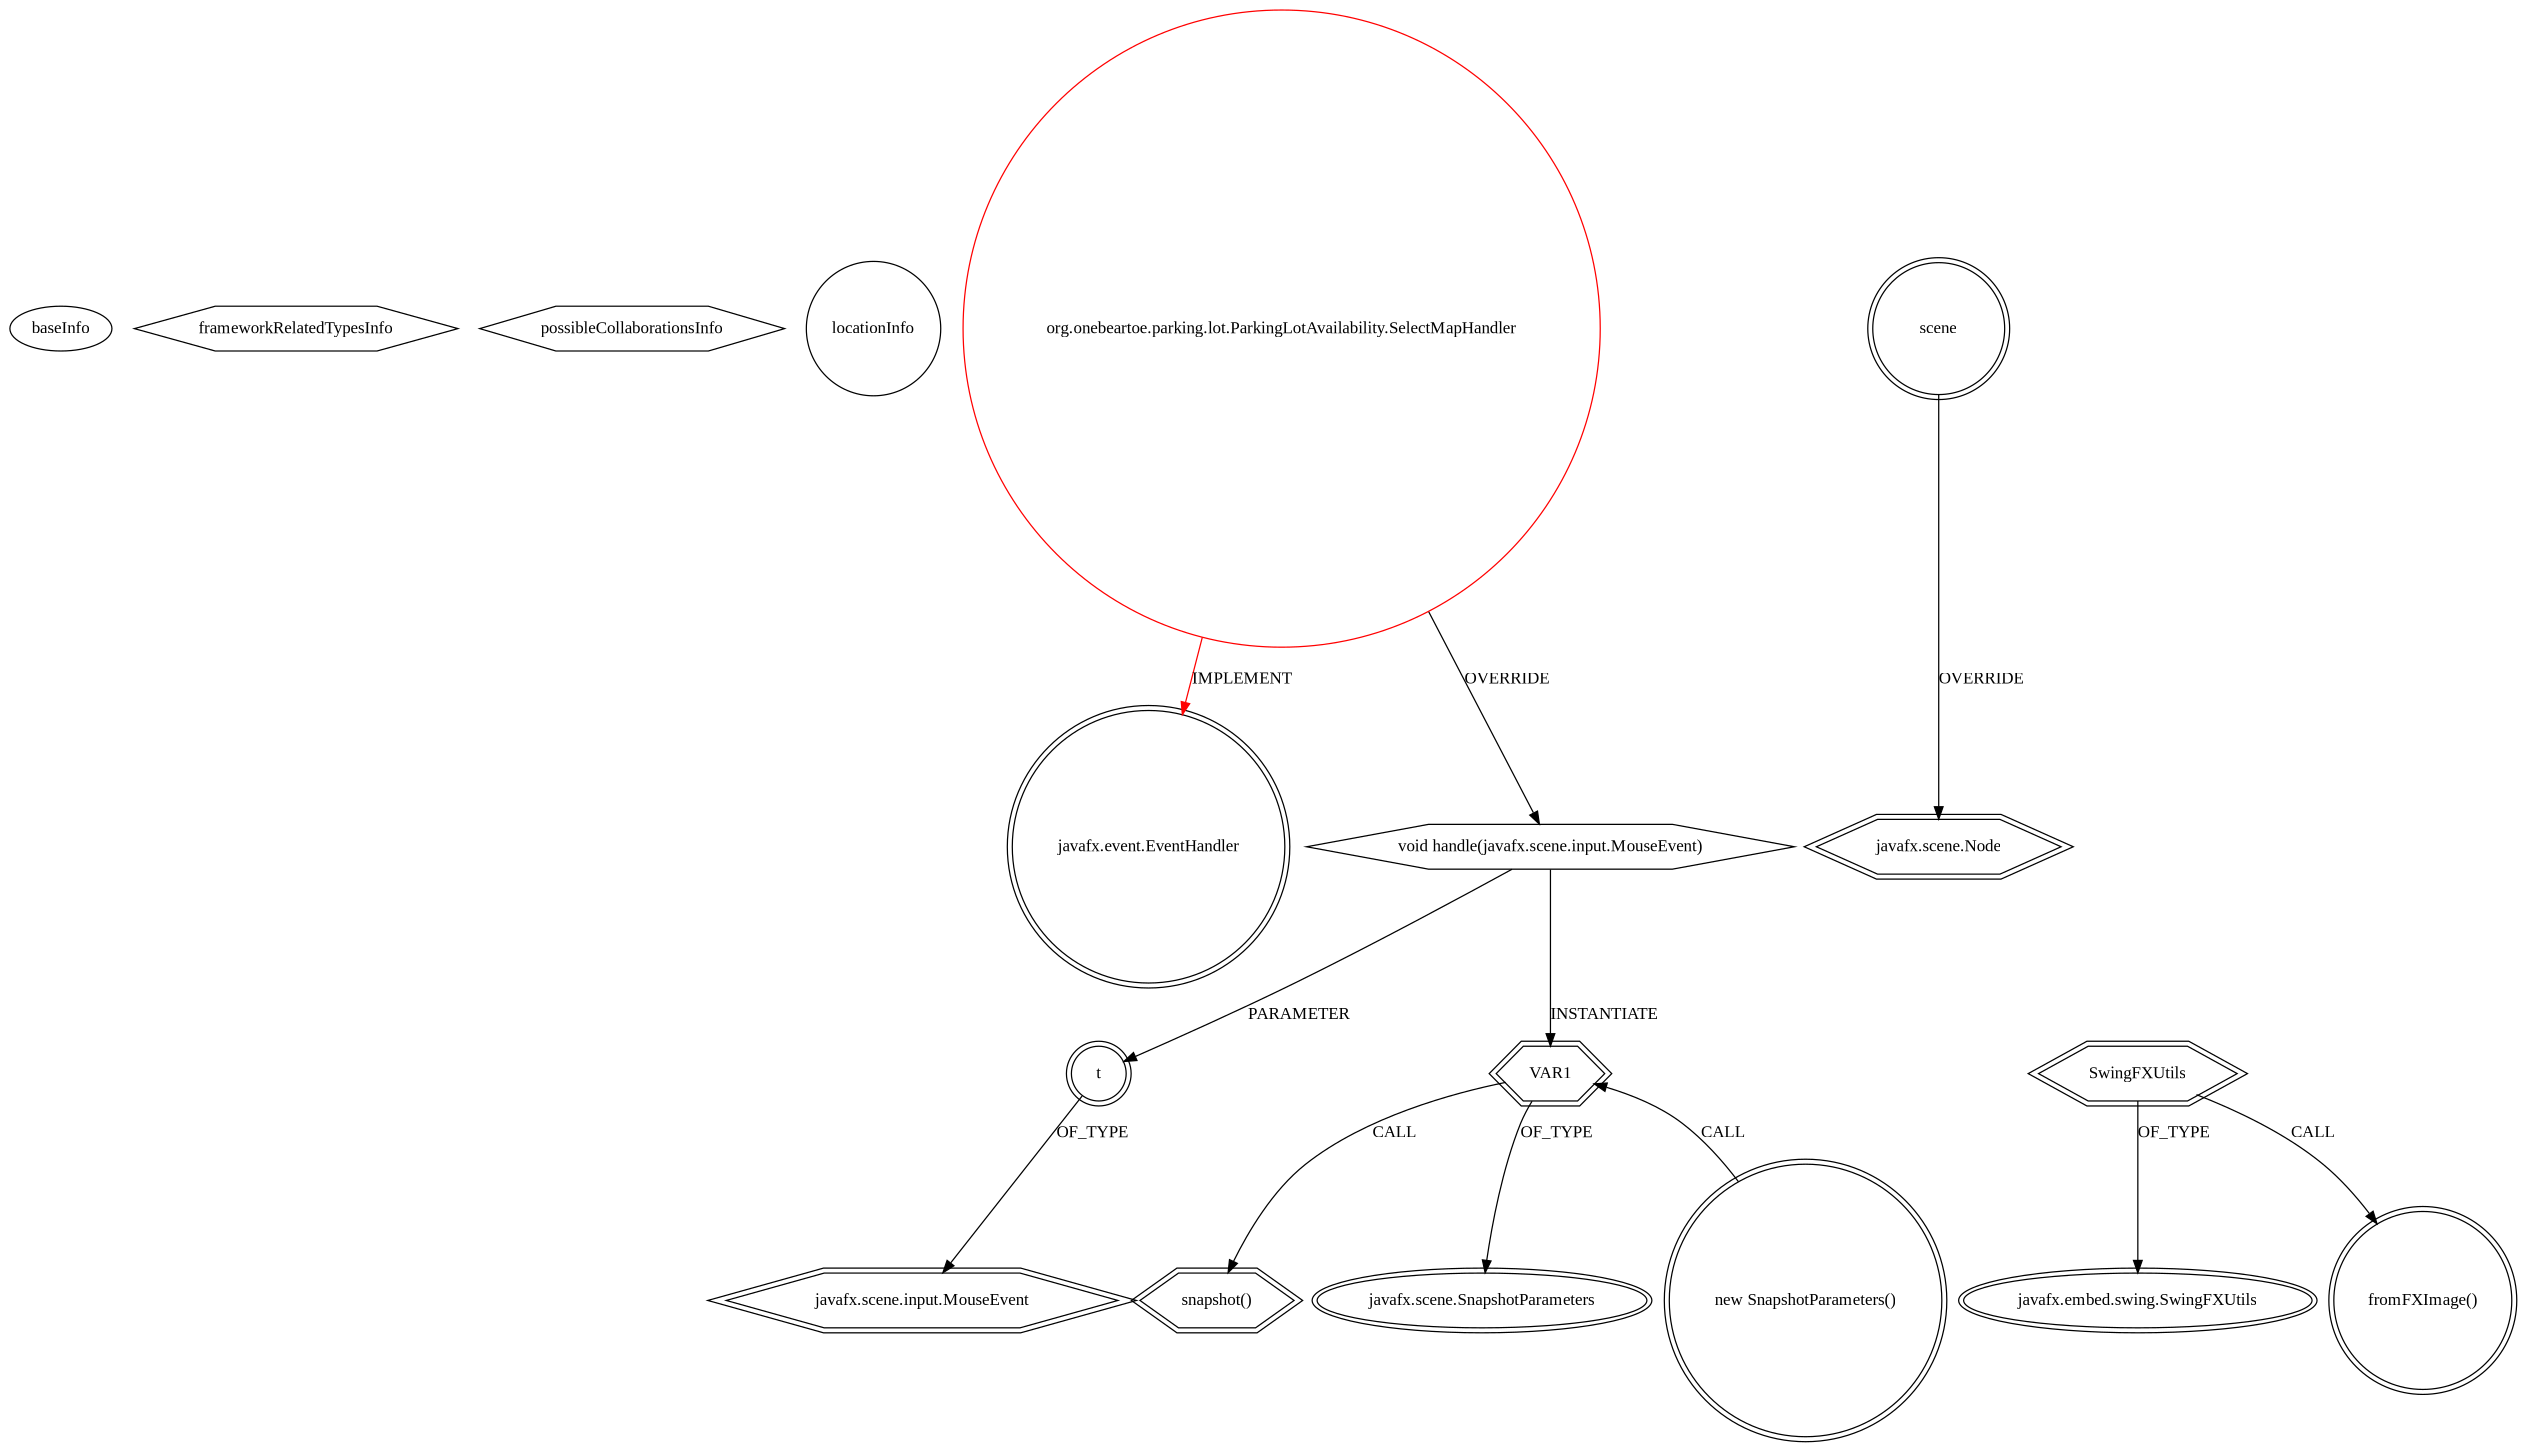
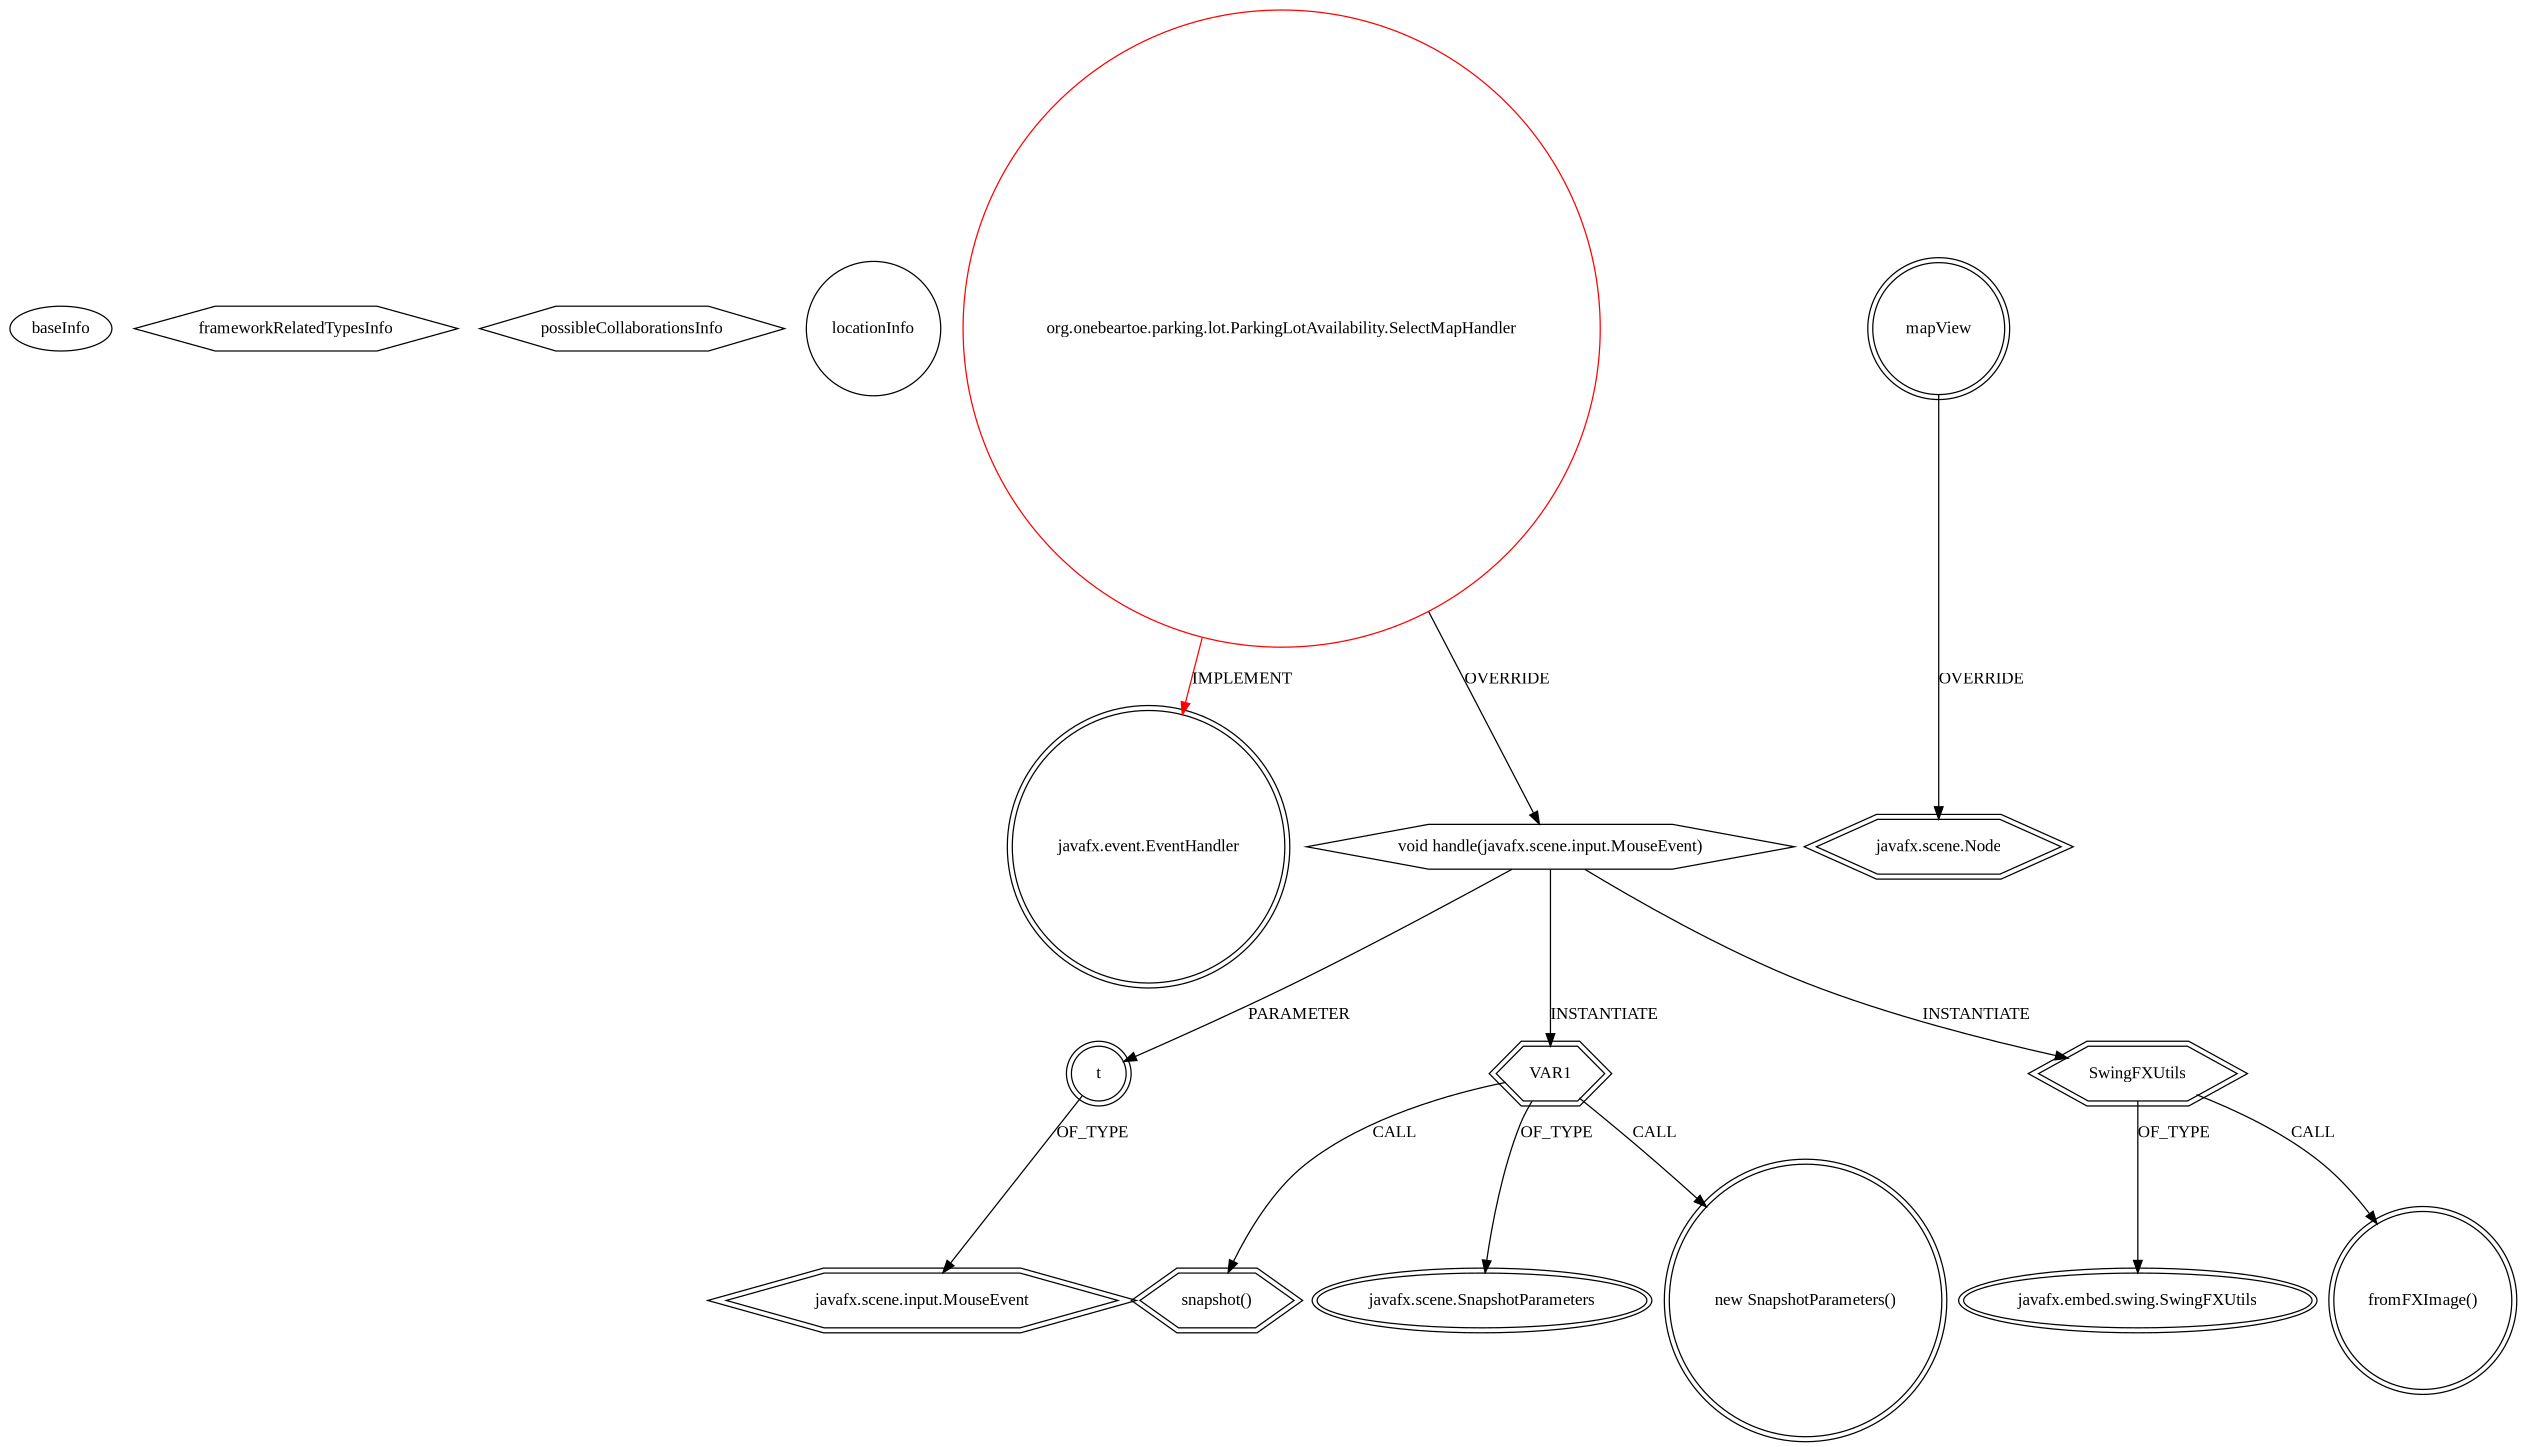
node "scene": label "scene" -> "mapView"
edge "void handle(javafx.scene.input.MouseEvent)" -> "SwingFXUtils": added, label "INSTANTIATE"
edge "new SnapshotParameters()" -> "VAR1": reversed
